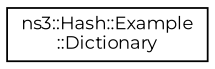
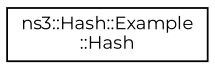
node "ns3::Hash::Example ::Dictionary": label "ns3::Hash::Example ::Dictionary" -> "ns3::Hash::Example ::Hash"
